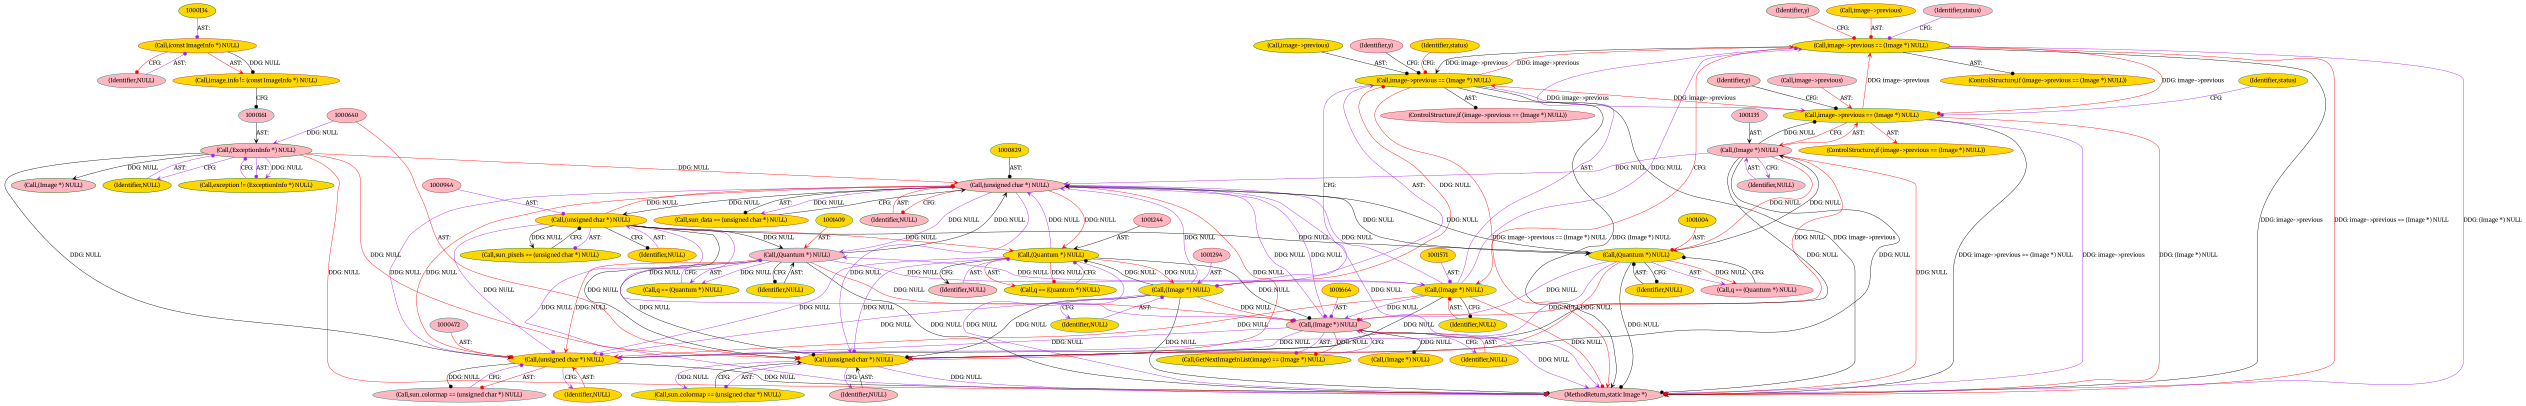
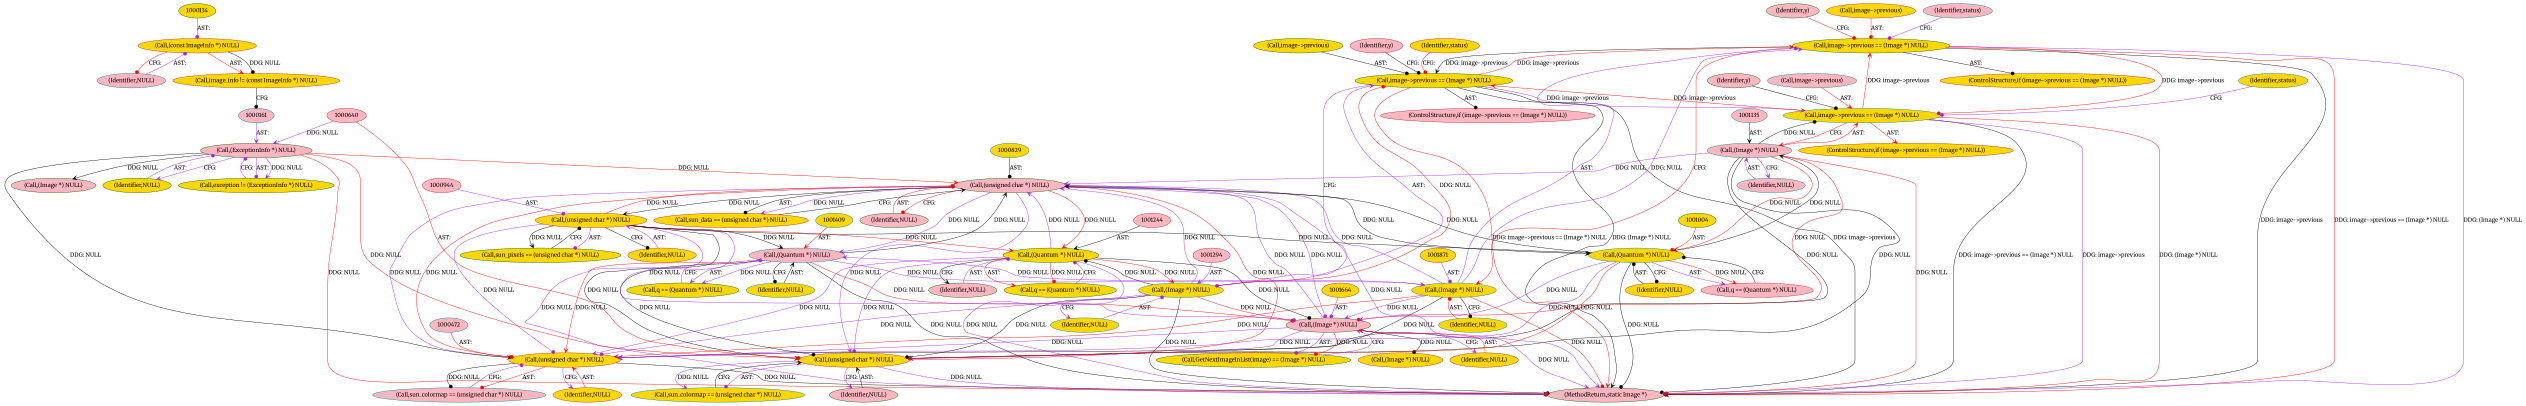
edge "1000161" -> "(Call,(ExceptionInfo *) NULL)": color black -> purple
node "1001571": label "1001571" -> "1001871"
